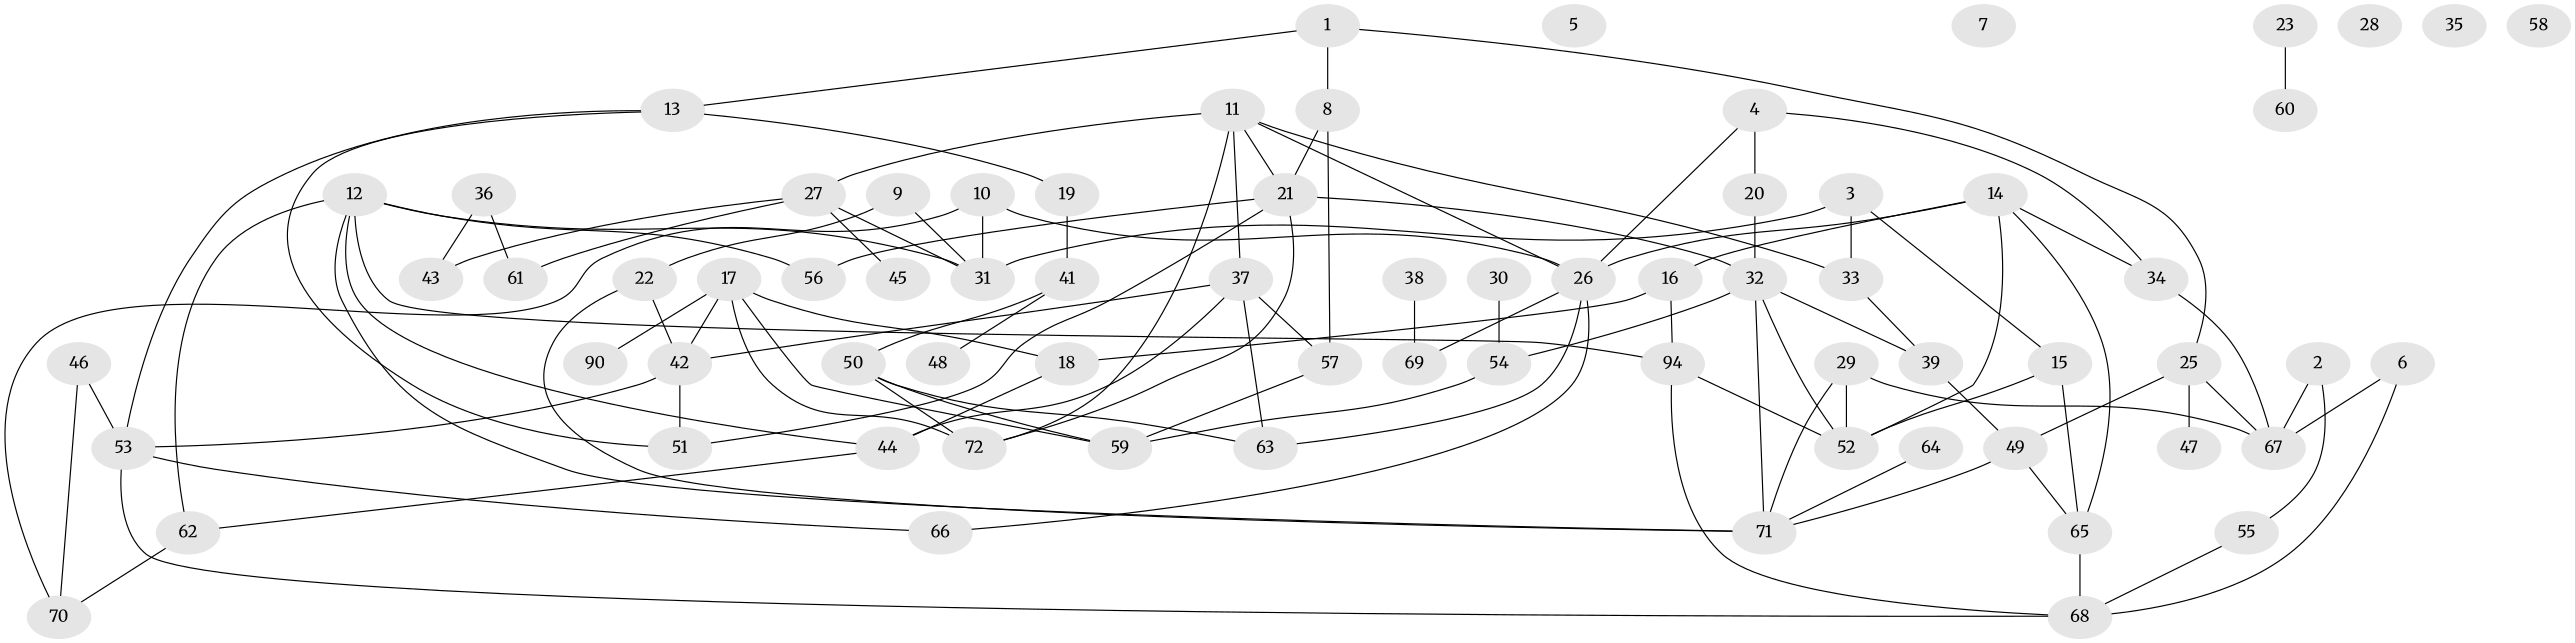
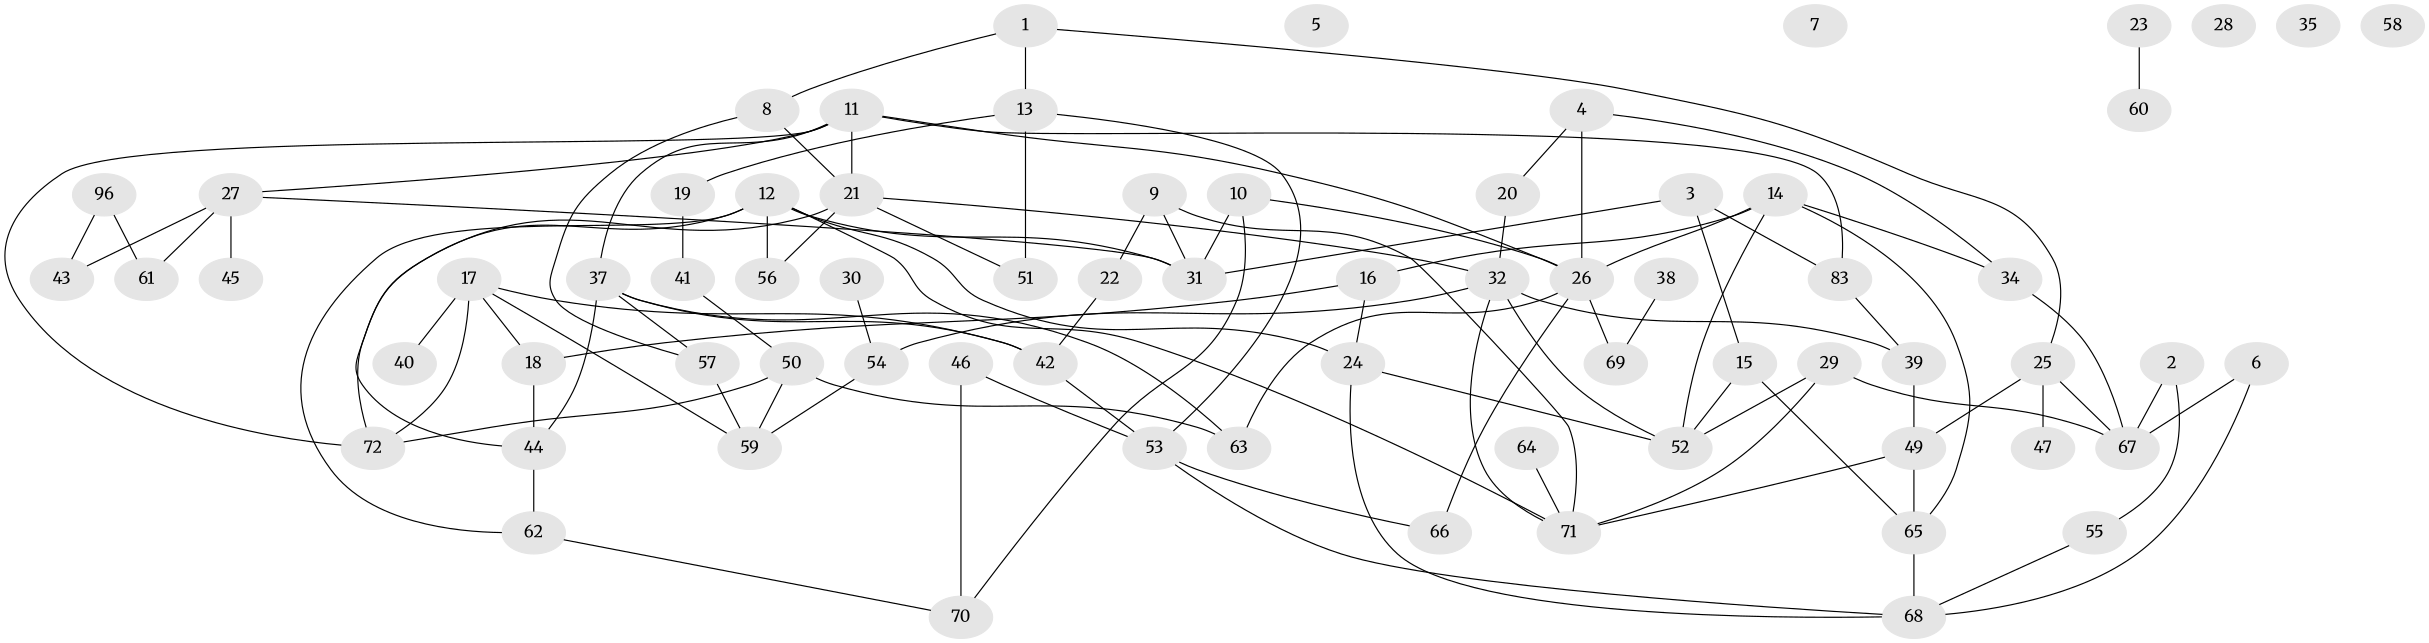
node "36": label "36" -> "96"
node "33": label "33" -> "83"
node "90": label "90" -> "40"
node "48": removed
node "94": label "94" -> "24"
edge "42" -- "51": removed
edge "22" -- "71": now "9" -- "71"
